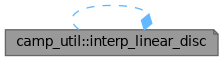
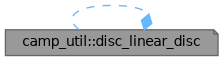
node "camp_util::interp_linear_disc": label "camp_util::interp_linear_disc" -> "camp_util::disc_linear_disc"
